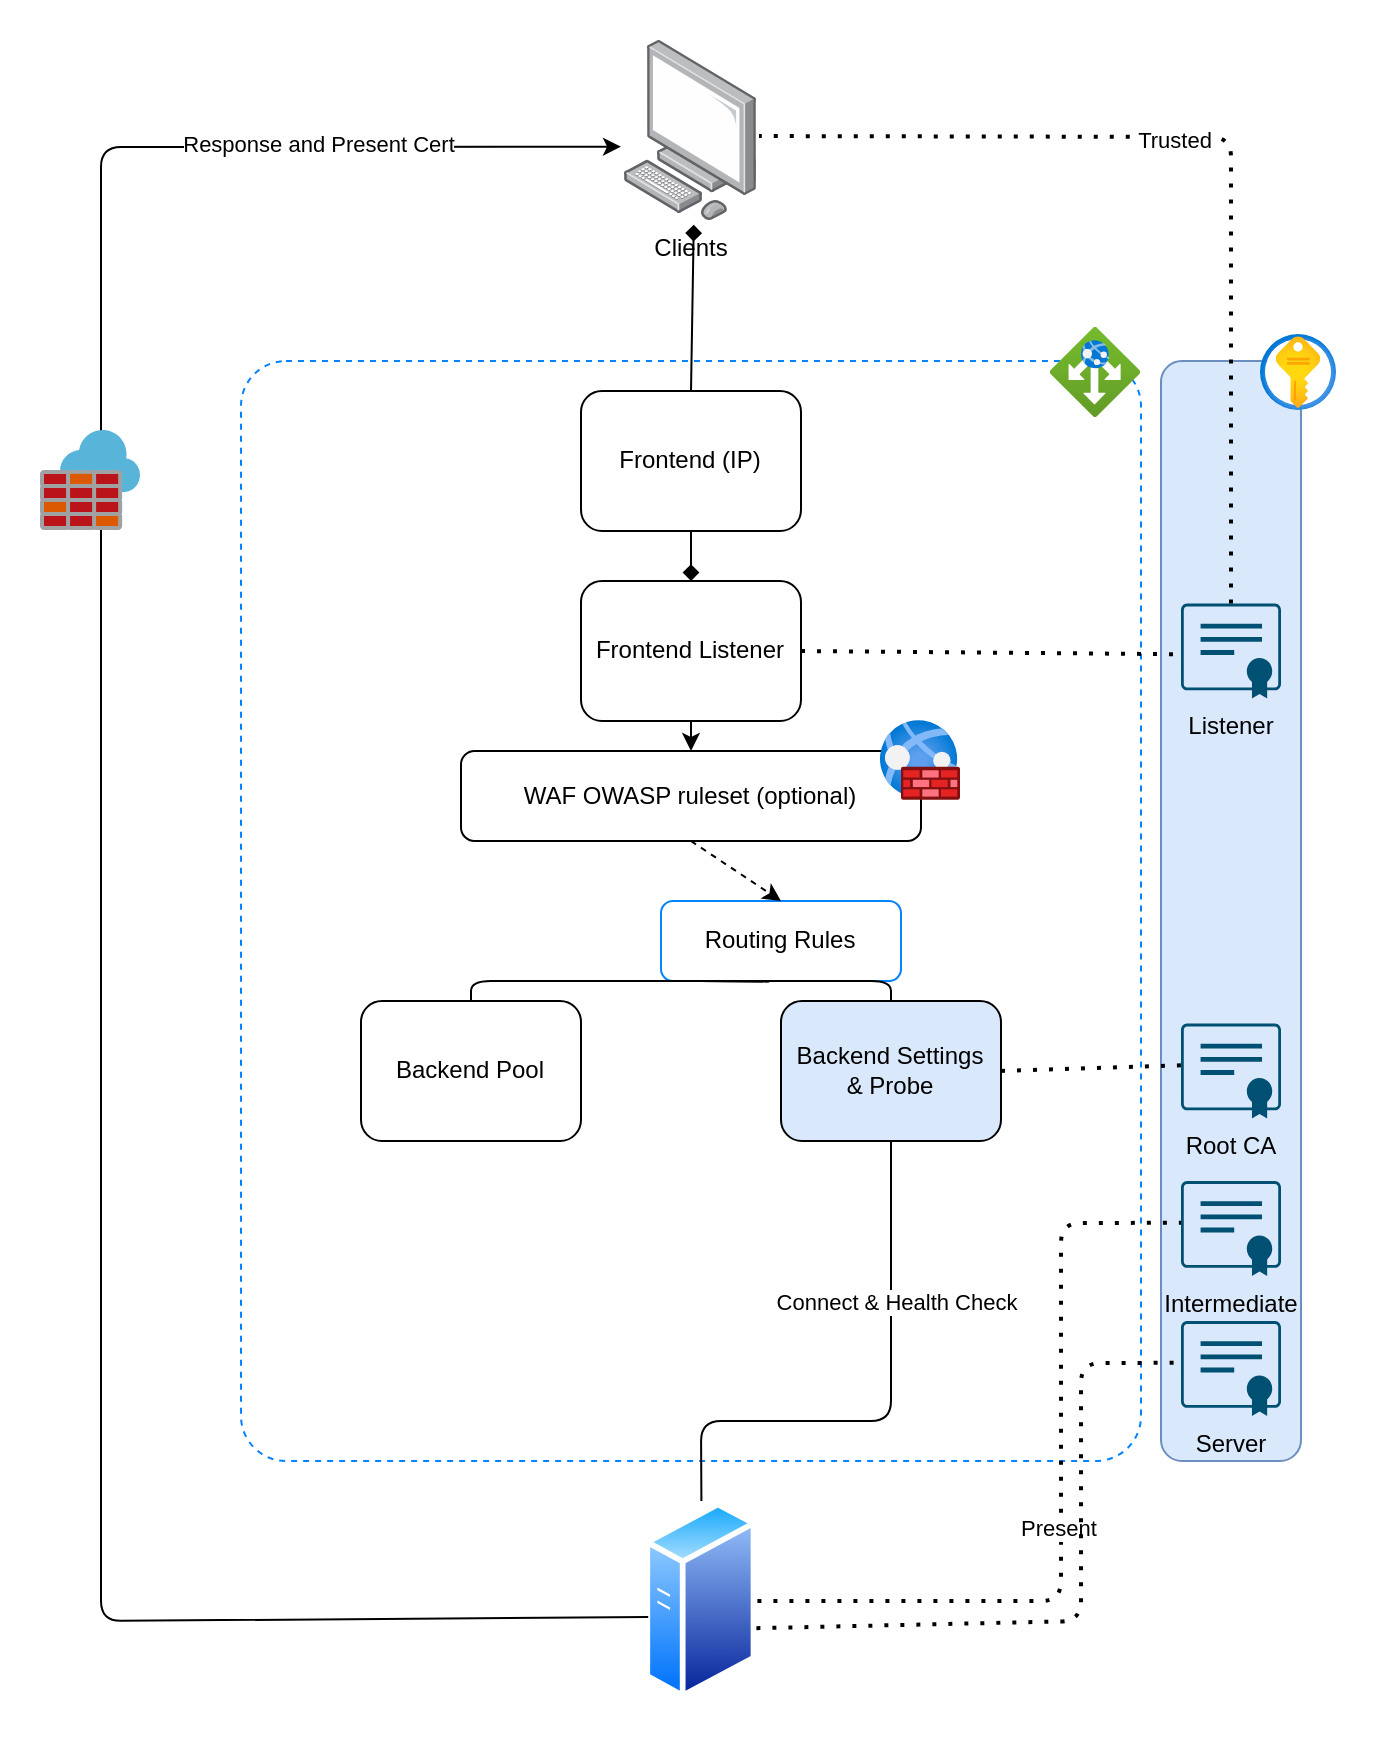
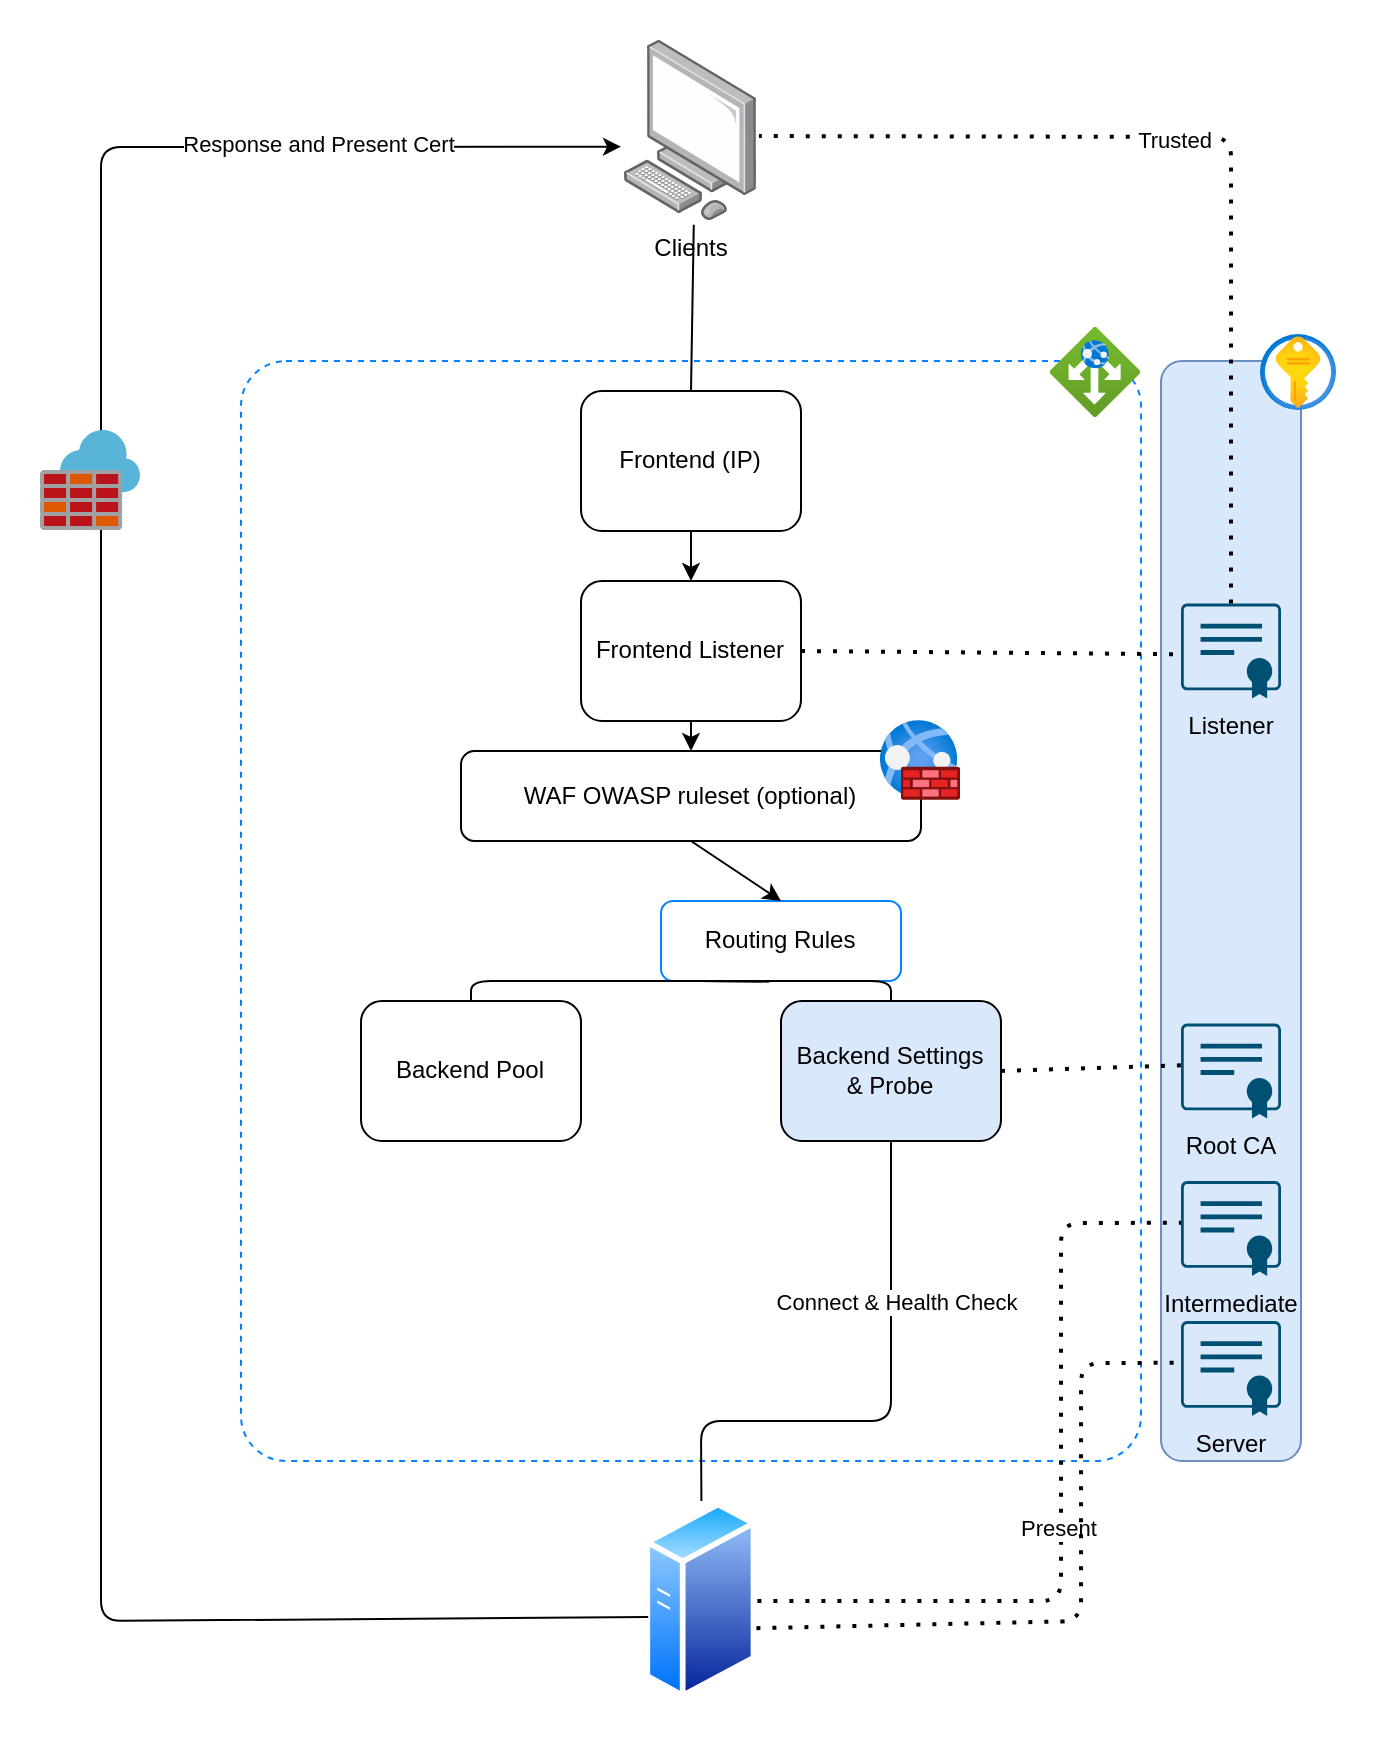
edge "Frontend (IP)" -> "Clients": arrowhead diamond -> none
edge "Frontend (IP)" -> "Frontend Listener": arrowhead diamond -> classic
edge "WAF OWASP ruleset (optional)" -> "Routing Rules": style dashed -> solid
